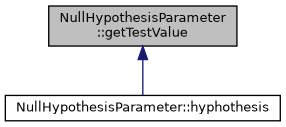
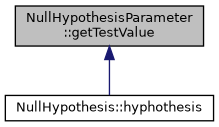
node "NullHypothesisParameter::hyphothesis": label "NullHypothesisParameter::hyphothesis" -> "NullHypothesis::hyphothesis"
